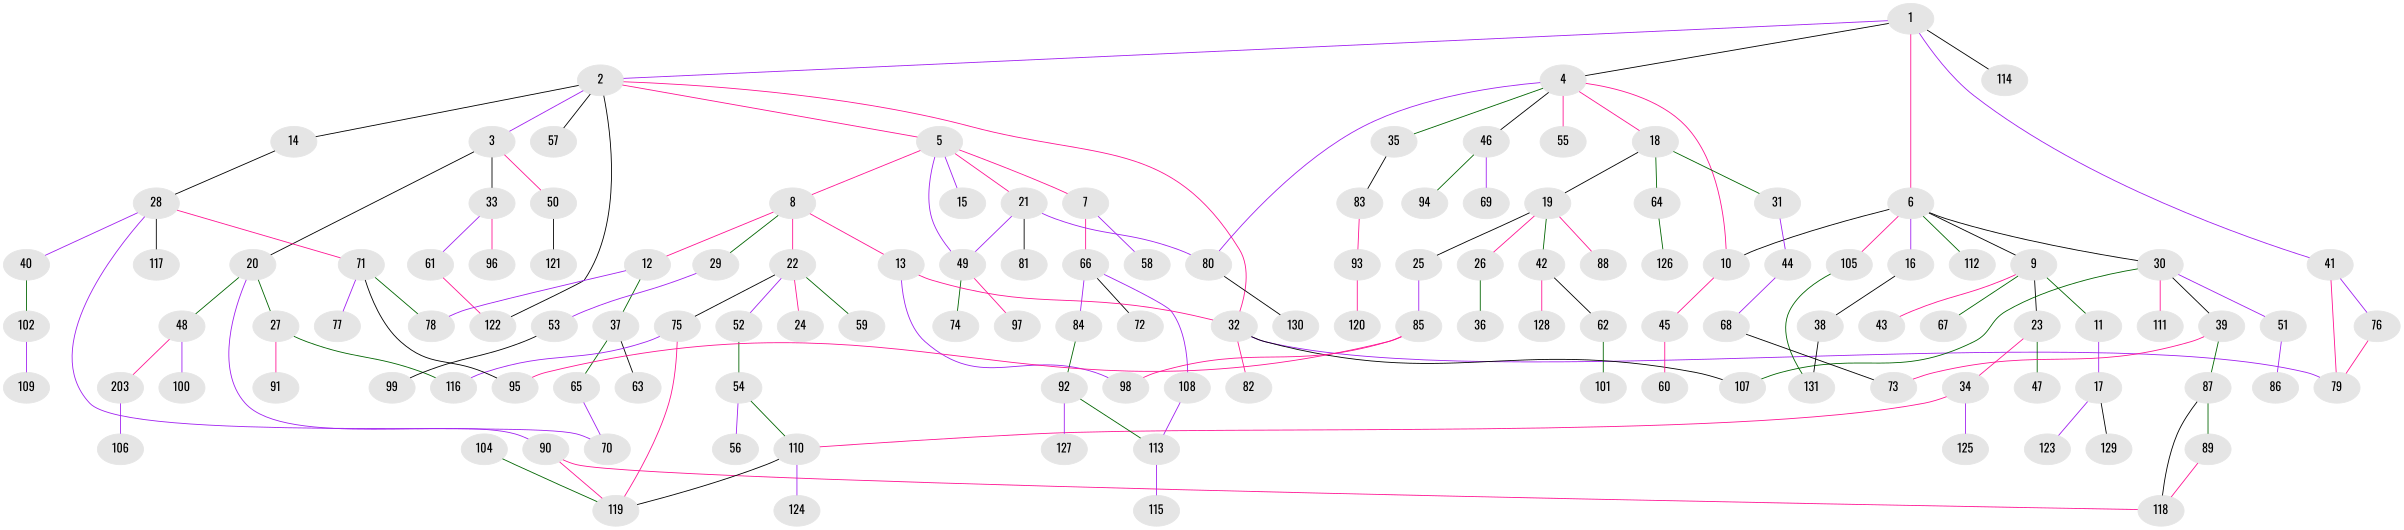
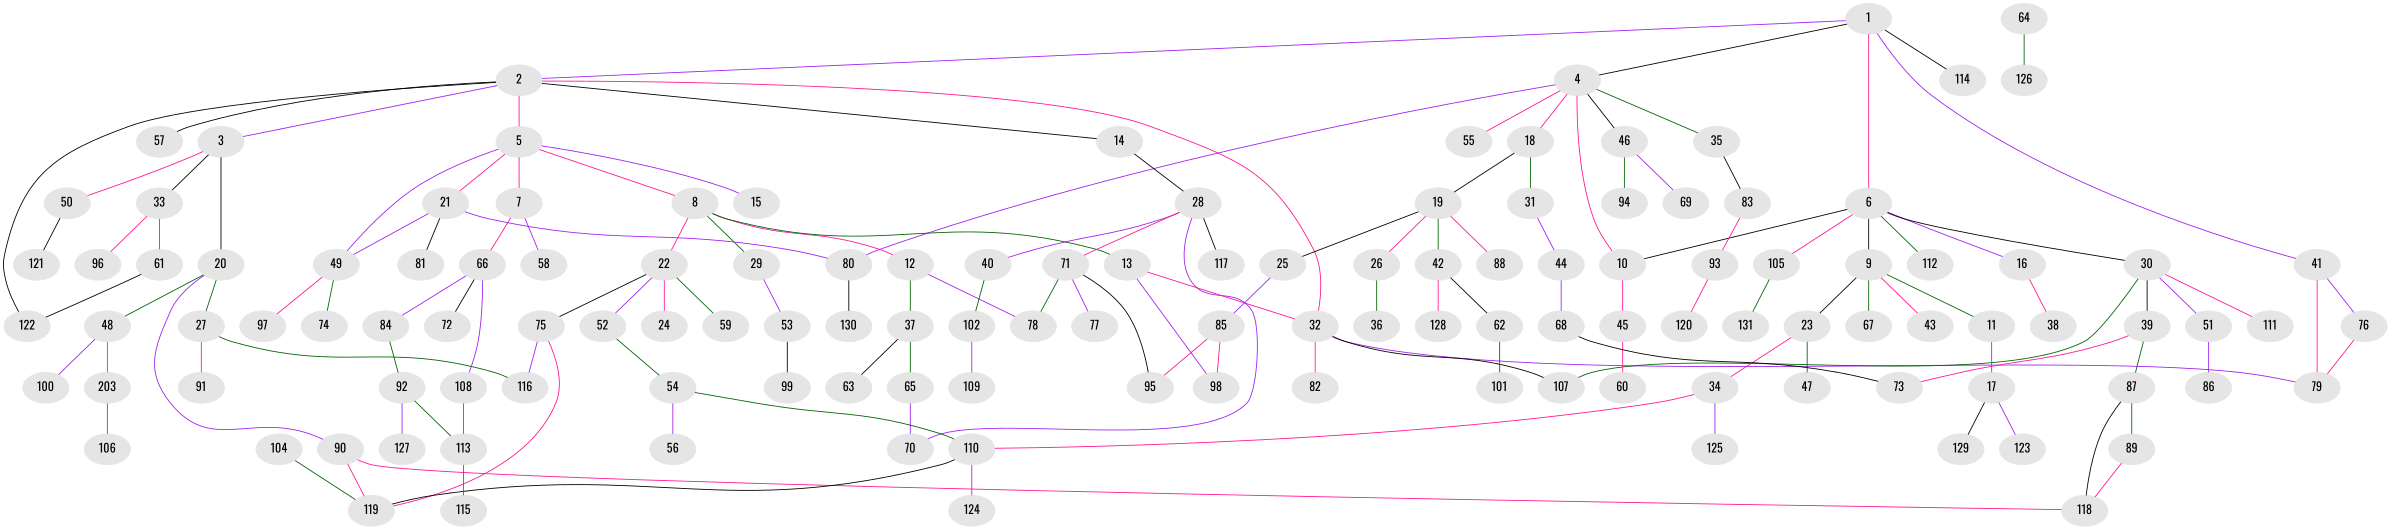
edge "18" -- "64": removed
edge "8" -- "13": color deeppink -> darkgreen
edge "61" -- "122": color deeppink -> black
edge "16" -- "38": color black -> deeppink
edge "38" -- "131": removed
